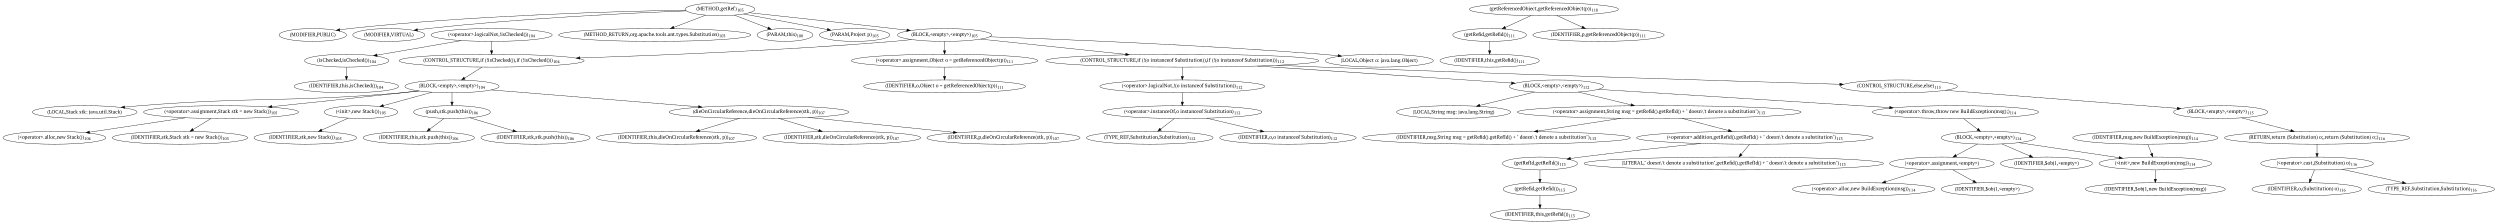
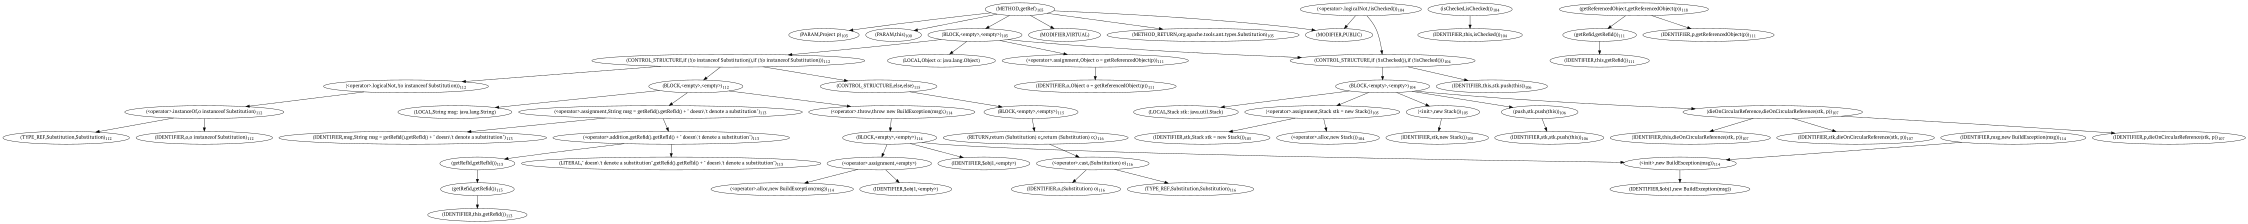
edge "(<operator>.logicalNot,!isChecked())" -> "(isChecked,isChecked())": now "(<operator>.logicalNot,!isChecked())" -> "(MODIFIER,PUBLIC)"
edge "(push,stk.push(this))" -> "(IDENTIFIER,this,stk.push(this))": now "(CONTROL_STRUCTURE,if (!isChecked()),if (!isChecked()))" -> "(IDENTIFIER,this,stk.push(this))"
